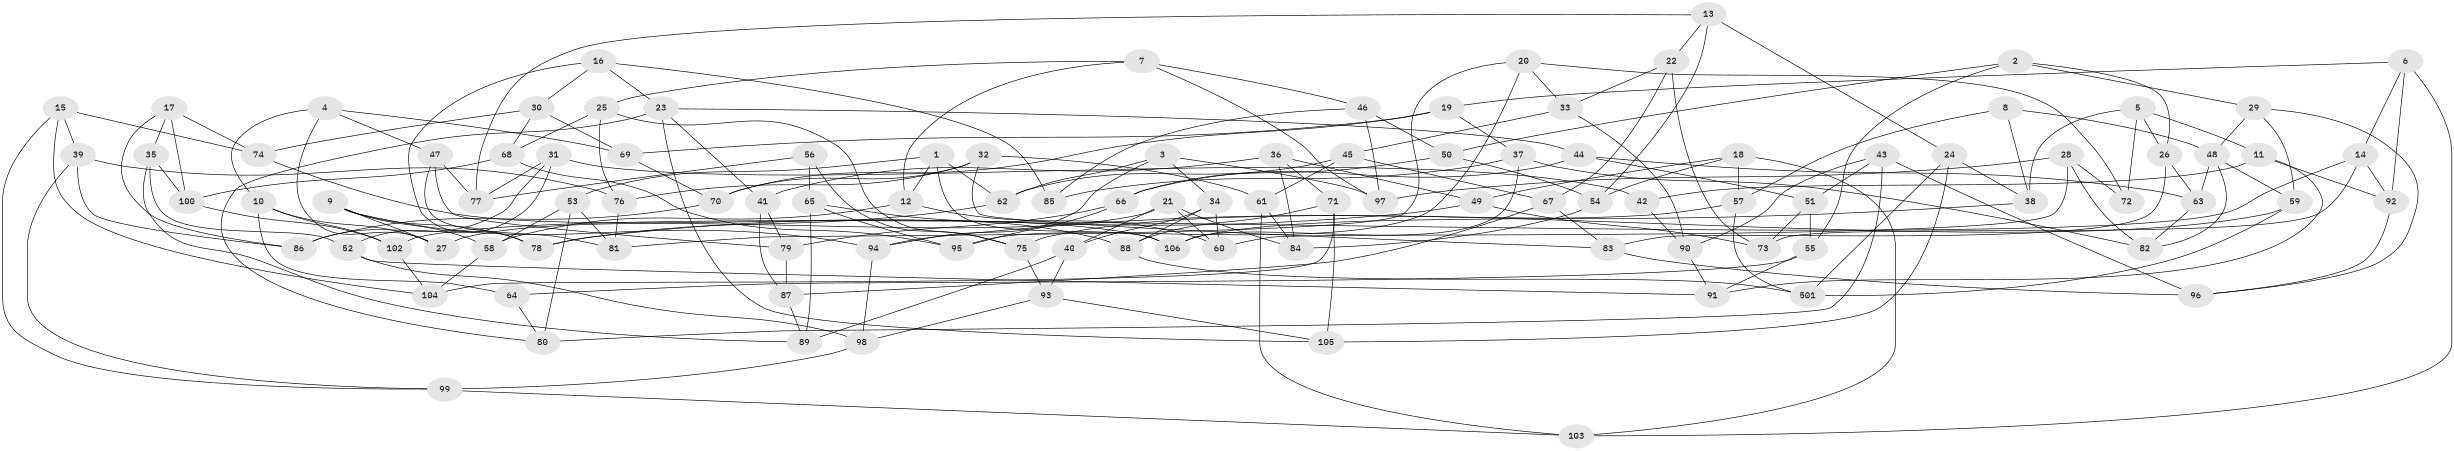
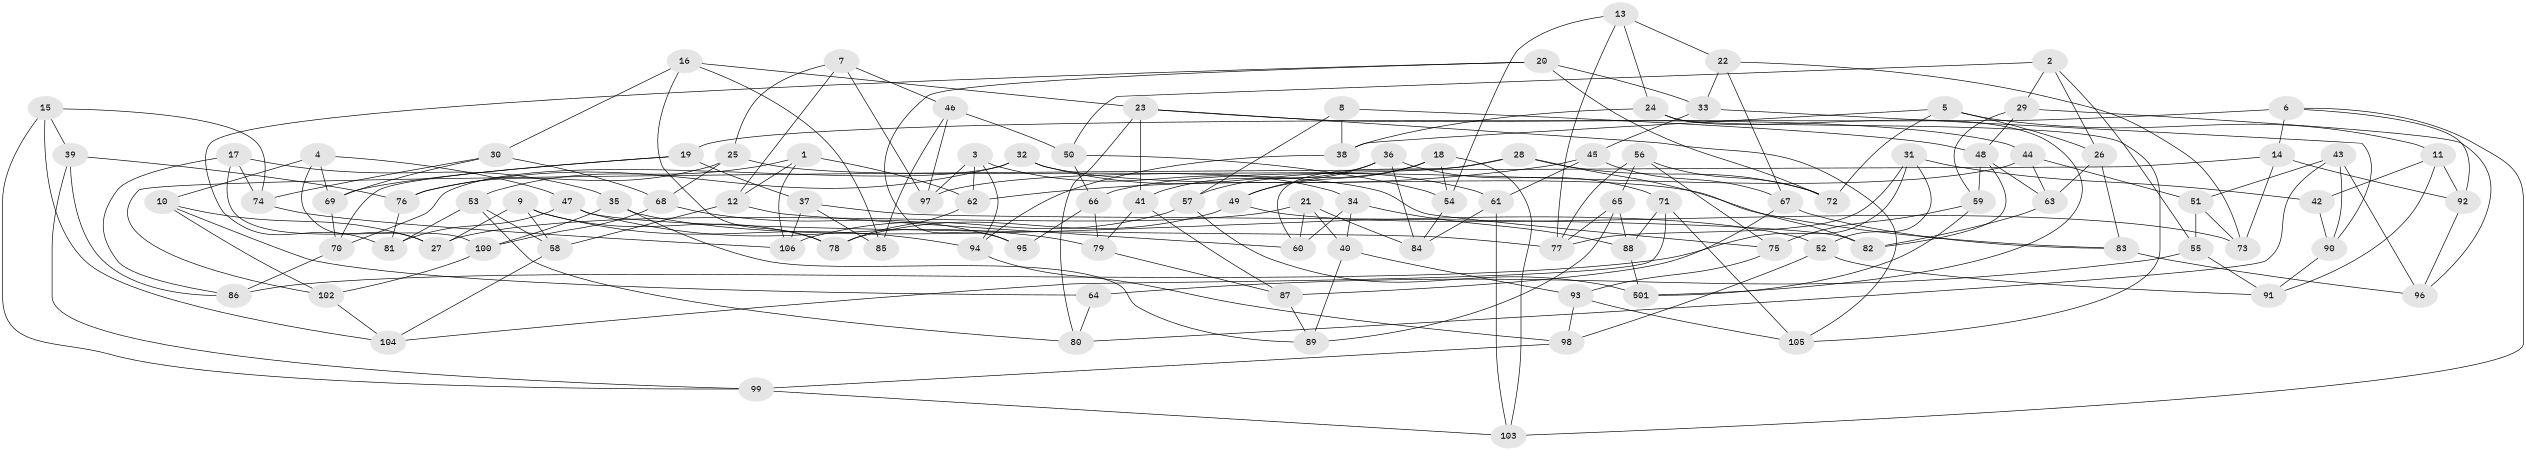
edge "56" -- "72": added
edge "65" -- "95": now "65" -- "77"
